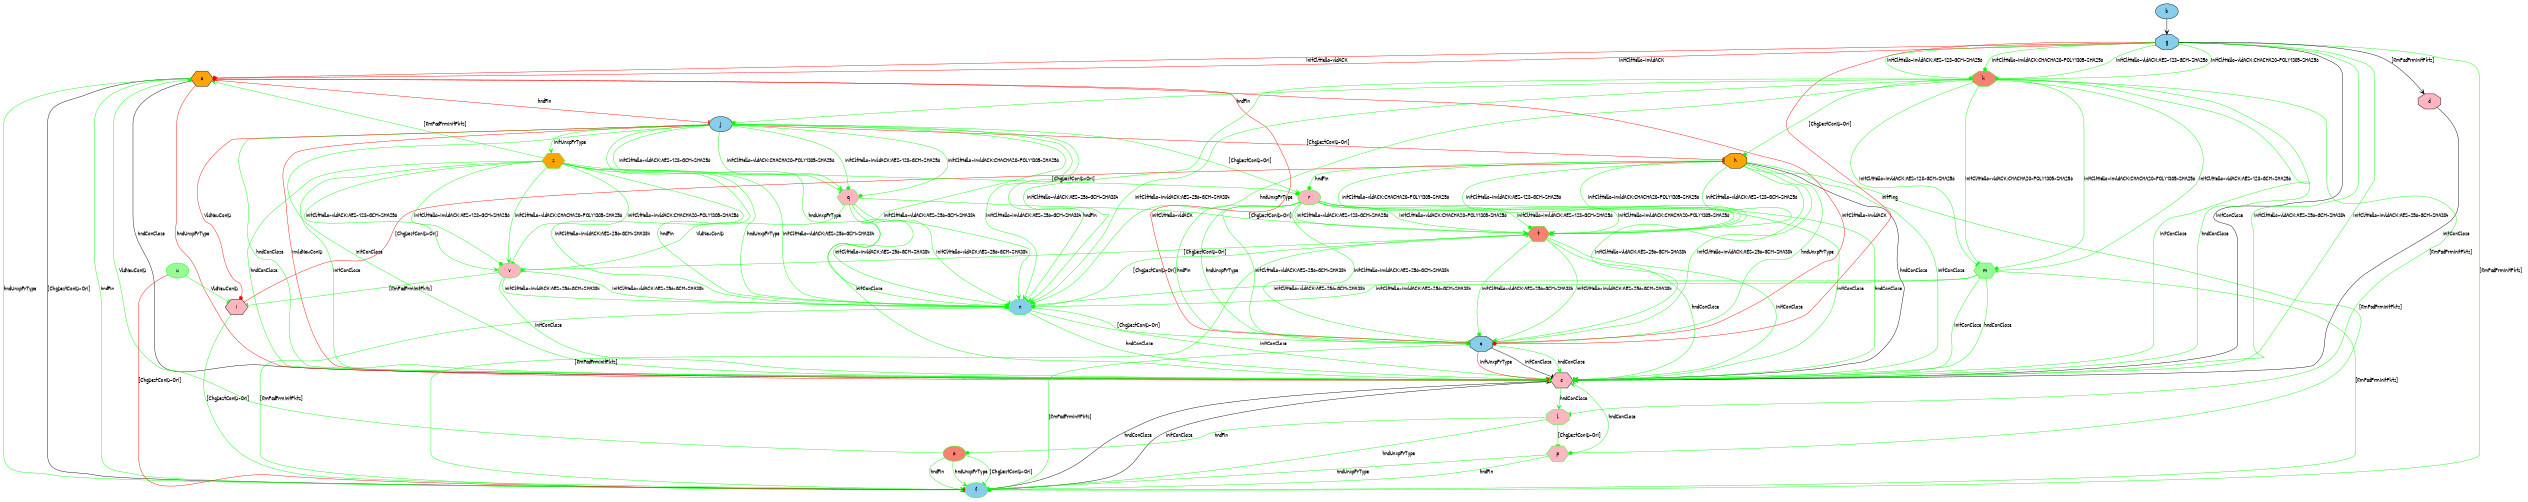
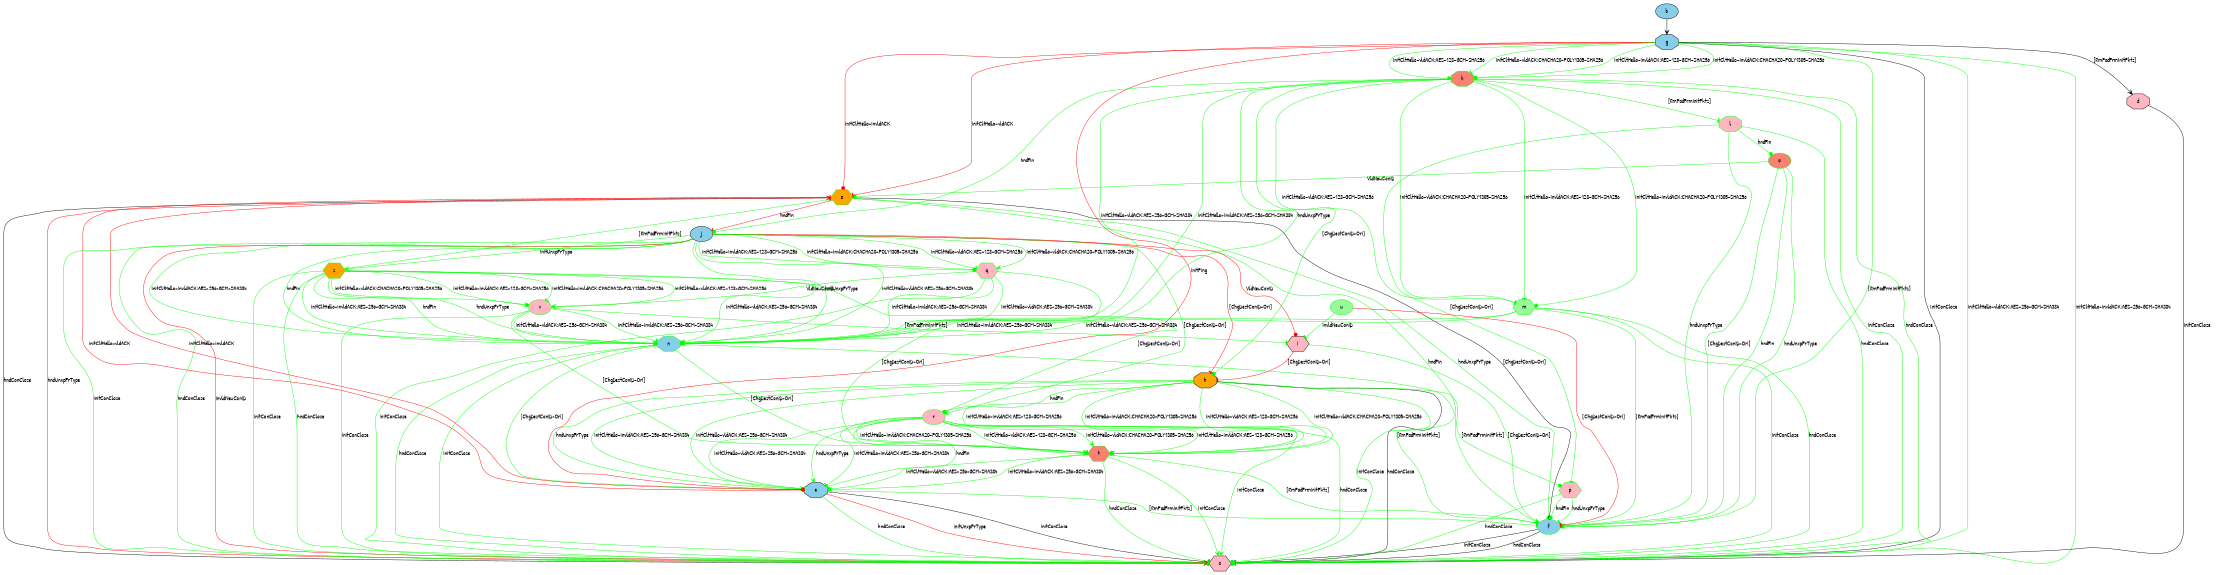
node "a": color black -> green
edge "t" -> "v": reversed
edge "u" -> "i": label "VldNewConID " -> "InvldNewConID "
edge "c" -> "l": reversed
edge "l" -> "f": arrowhead tee -> vee
